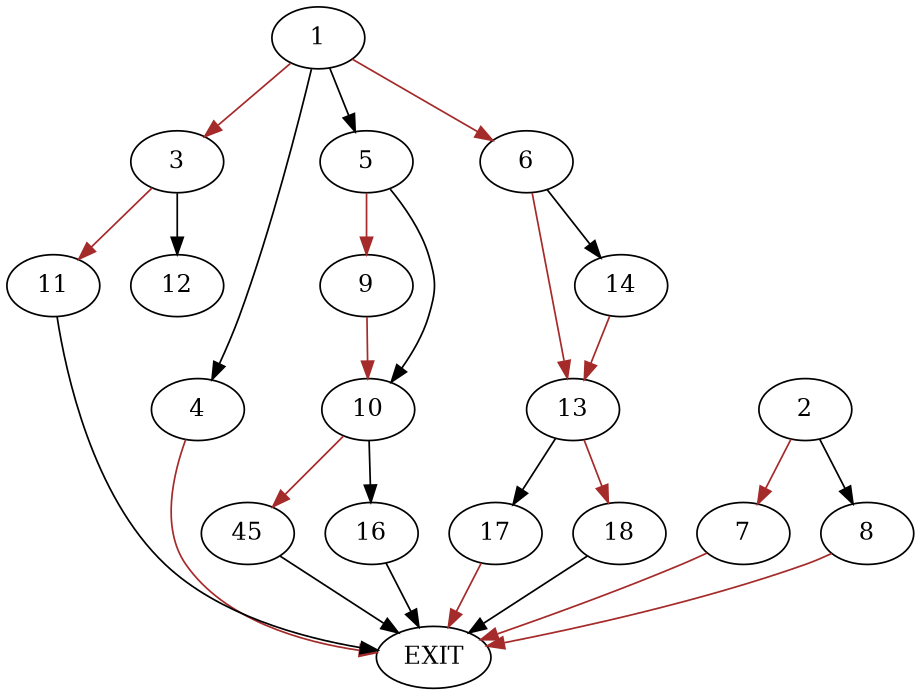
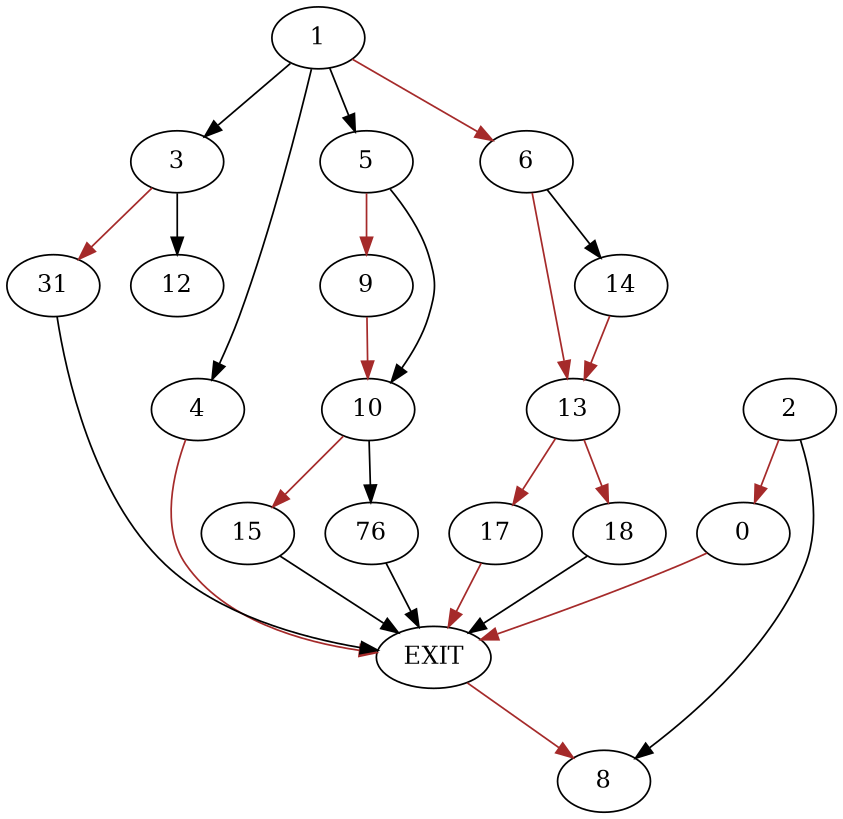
edge "1" -> "3": color brown -> black
node "11": label "11" -> "31"
edge "13" -> "17": color black -> brown
node "45": label "45" -> "15"
node "16": label "16" -> "76"
node "7": label "7" -> "0"
edge "8" -> "EXIT": reversed
